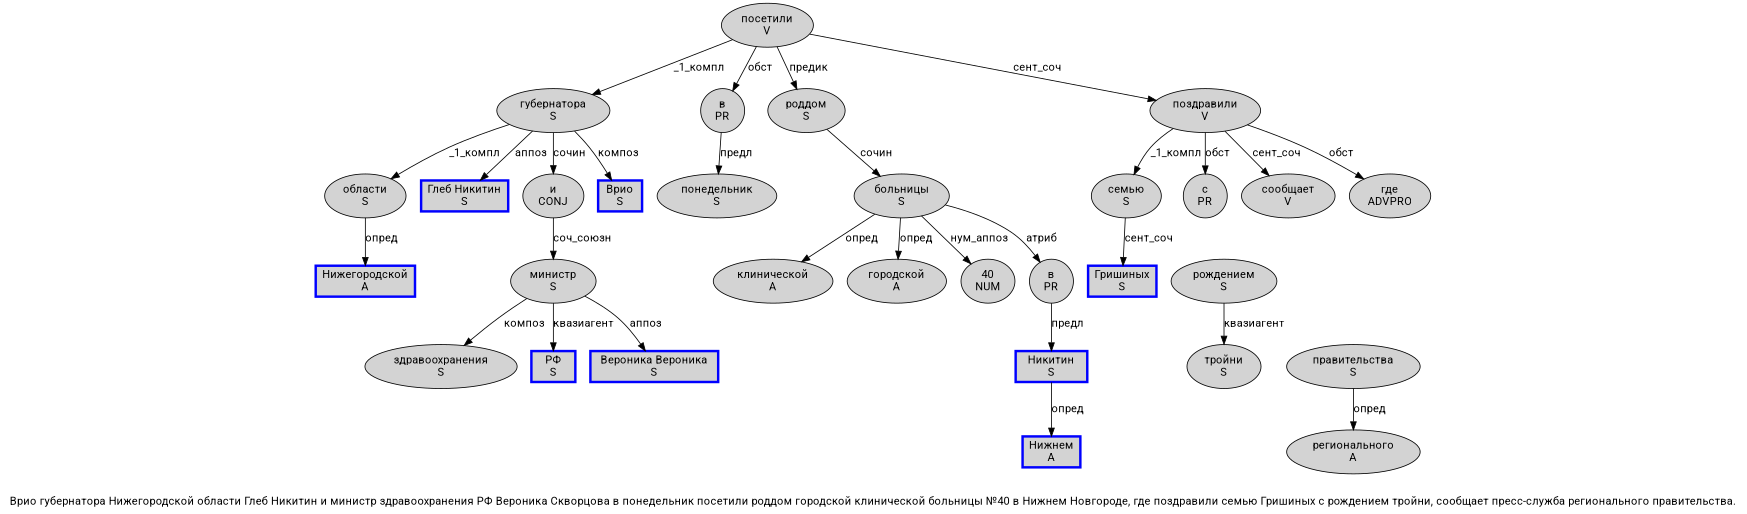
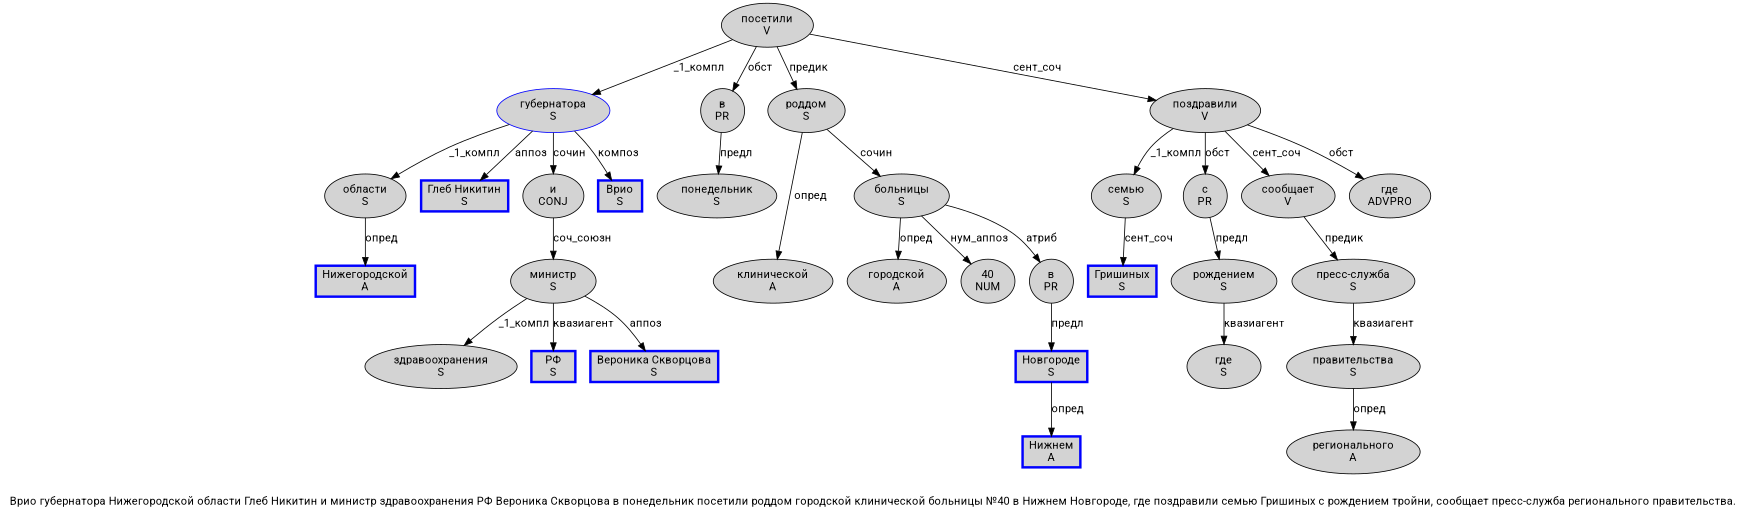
node "губернатора S": color black -> blue
edge "с PR" -> "рождением S": added, label "предл"
edge "больницы S" -> "клинической A": now "роддом S" -> "клинической A"
node "пресс-служба S": added
edge "министр S" -> "здравоохранения S": label "композ" -> "_1_компл"
node "Вероника Вероника S": label "Вероника Вероника S" -> "Вероника Скворцова S"
node "Никитин S": label "Никитин S" -> "Новгороде S"
node "тройни S": label "тройни S" -> "где S"
